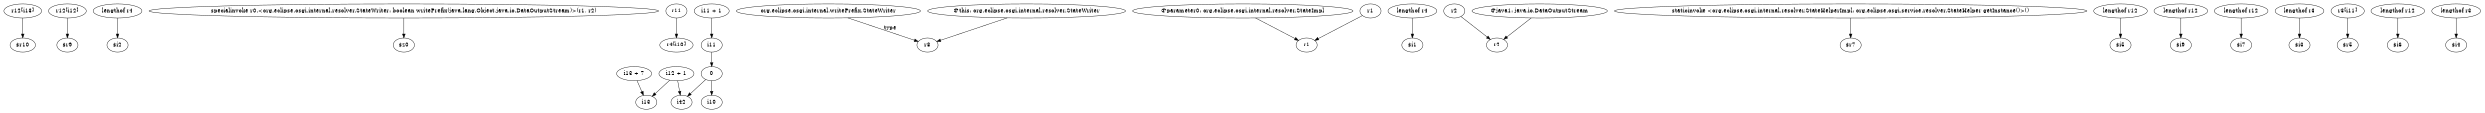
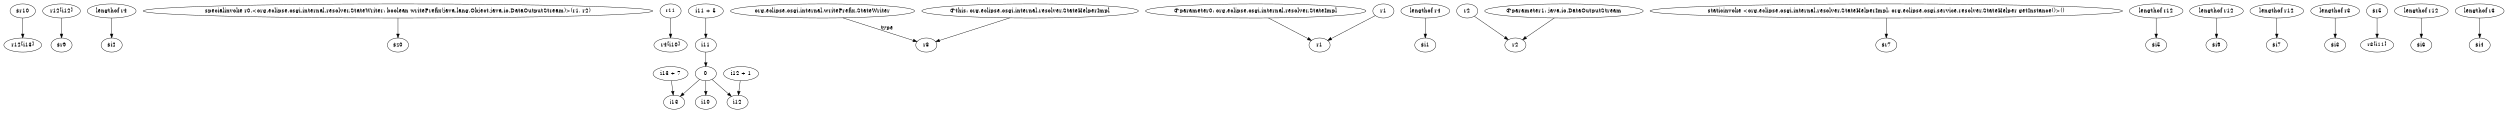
node "i11 + 1": label "i11 + 1" -> "i11 + 5"
node "@this: org.eclipse.osgi.internal.resolver.StateWriter": label "@this: org.eclipse.osgi.internal.resolver.StateWriter" -> "@this: org.eclipse.osgi.internal.resolver.StateHelperImpl"
node "@java1: java.io.DataOutputStream": label "@java1: java.io.DataOutputStream" -> "@parameter1: java.io.DataOutputStream"
edge "r12[i13]" -> "$r10": reversed
edge "r3[i11]" -> "$r5": reversed
edge "i12 + 1" -> "i13": now "0" -> "i13"
node "i42": label "i42" -> "i12"
